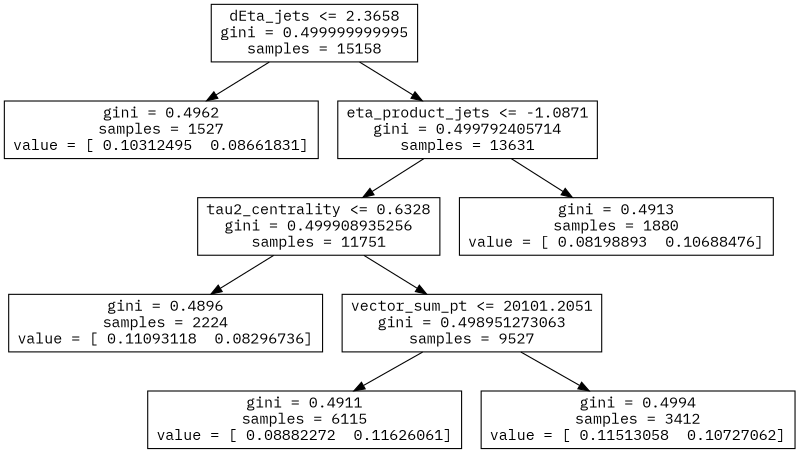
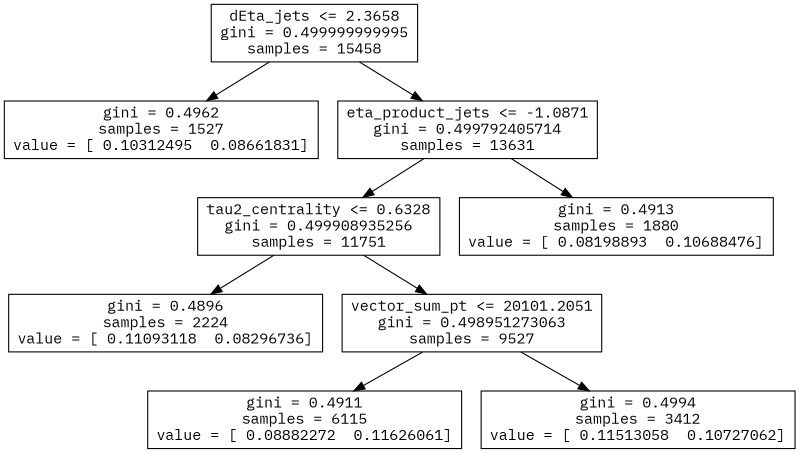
node "dEta_jets <= 2.3658 gini = 0.499999999995 samples = 15158": label "dEta_jets <= 2.3658 gini = 0.499999999995 samples = 15158" -> "dEta_jets <= 2.3658 gini = 0.499999999995 samples = 15458"
